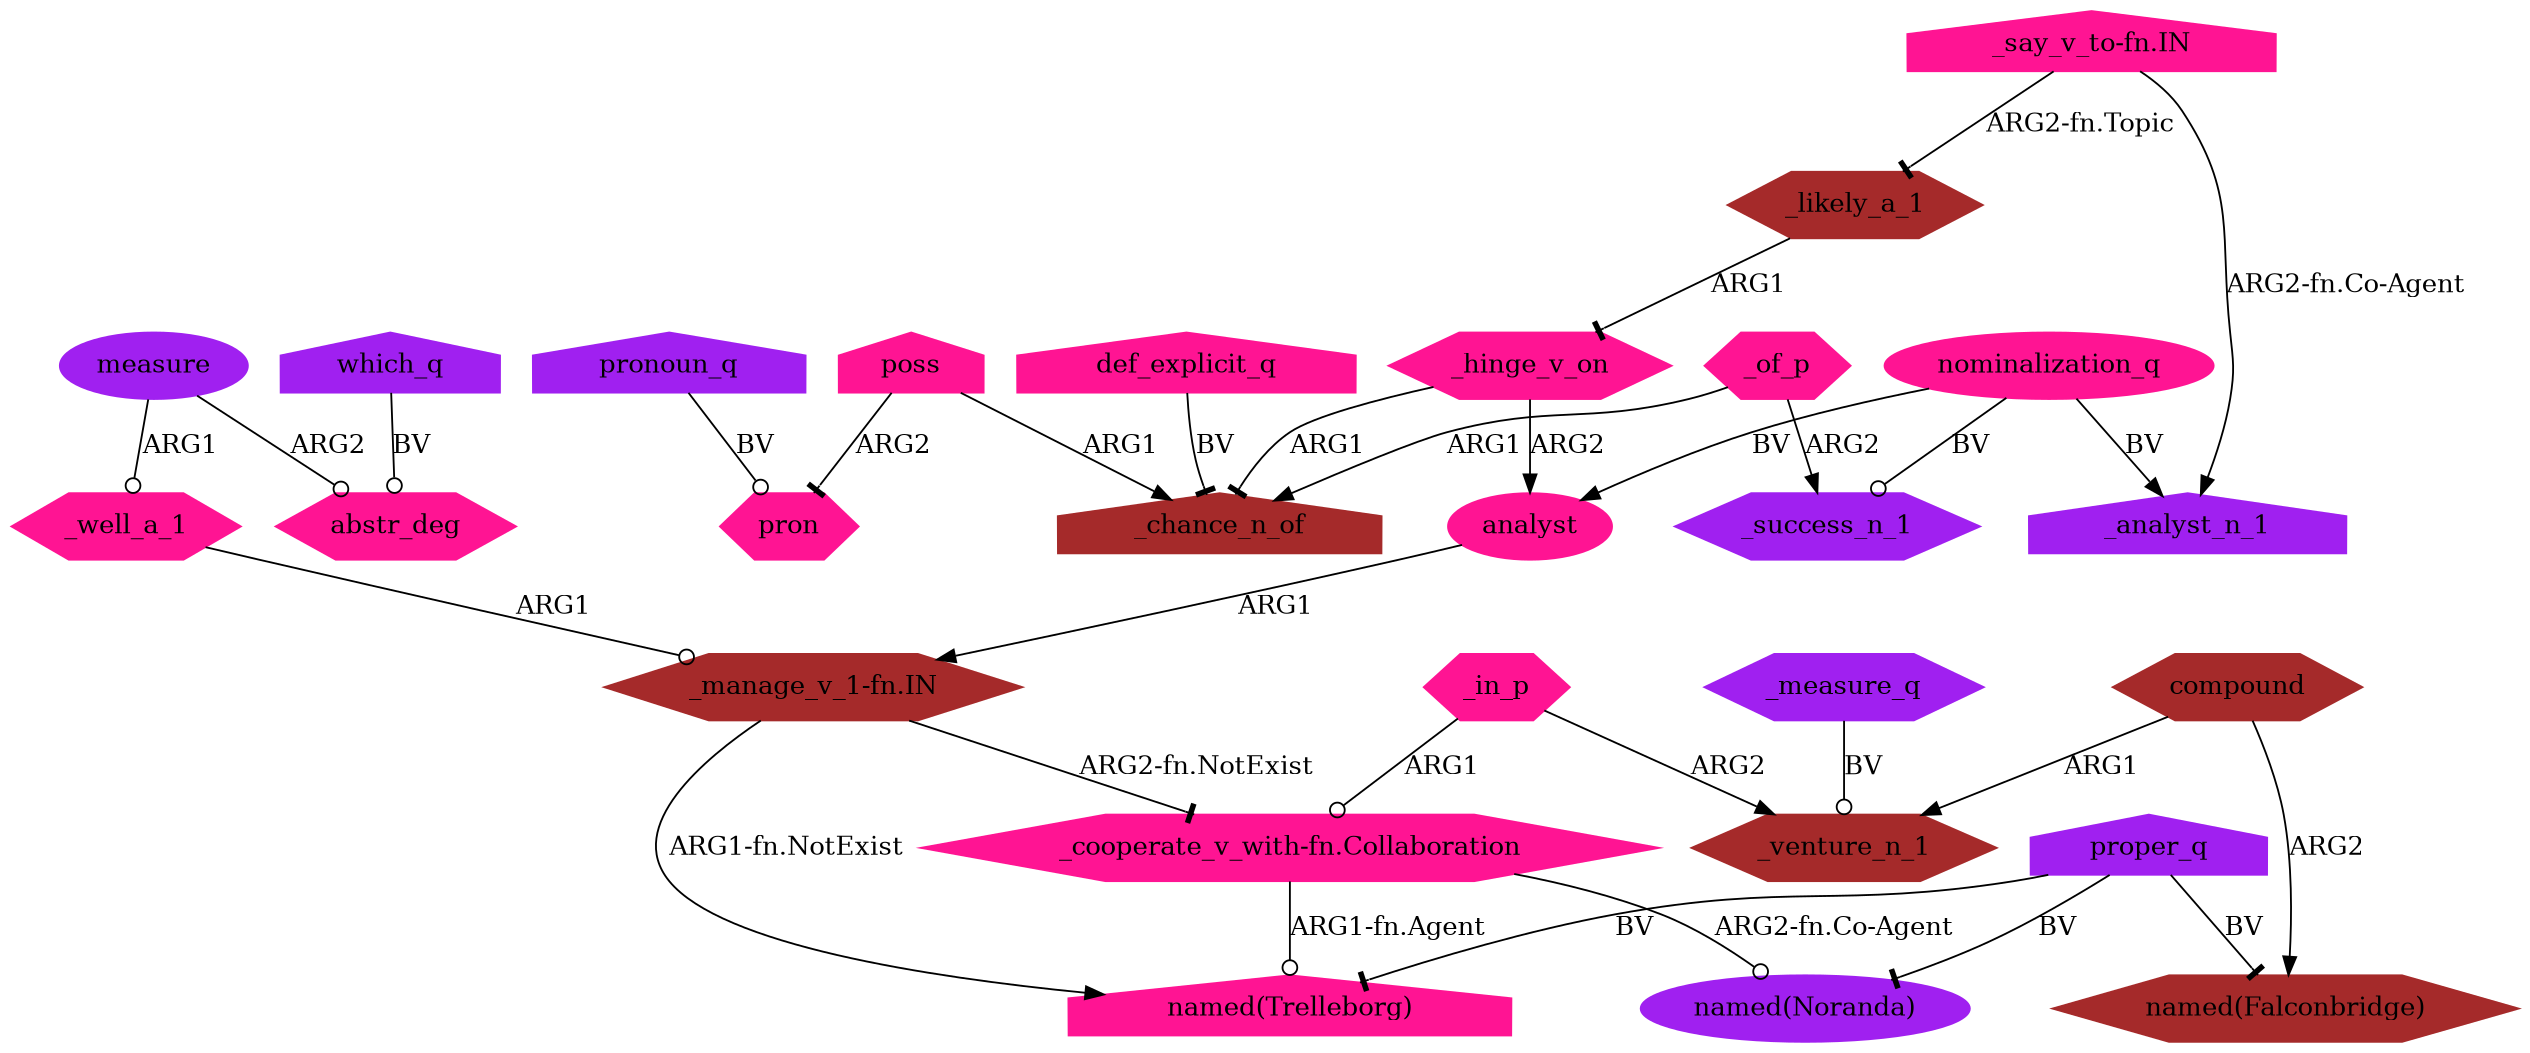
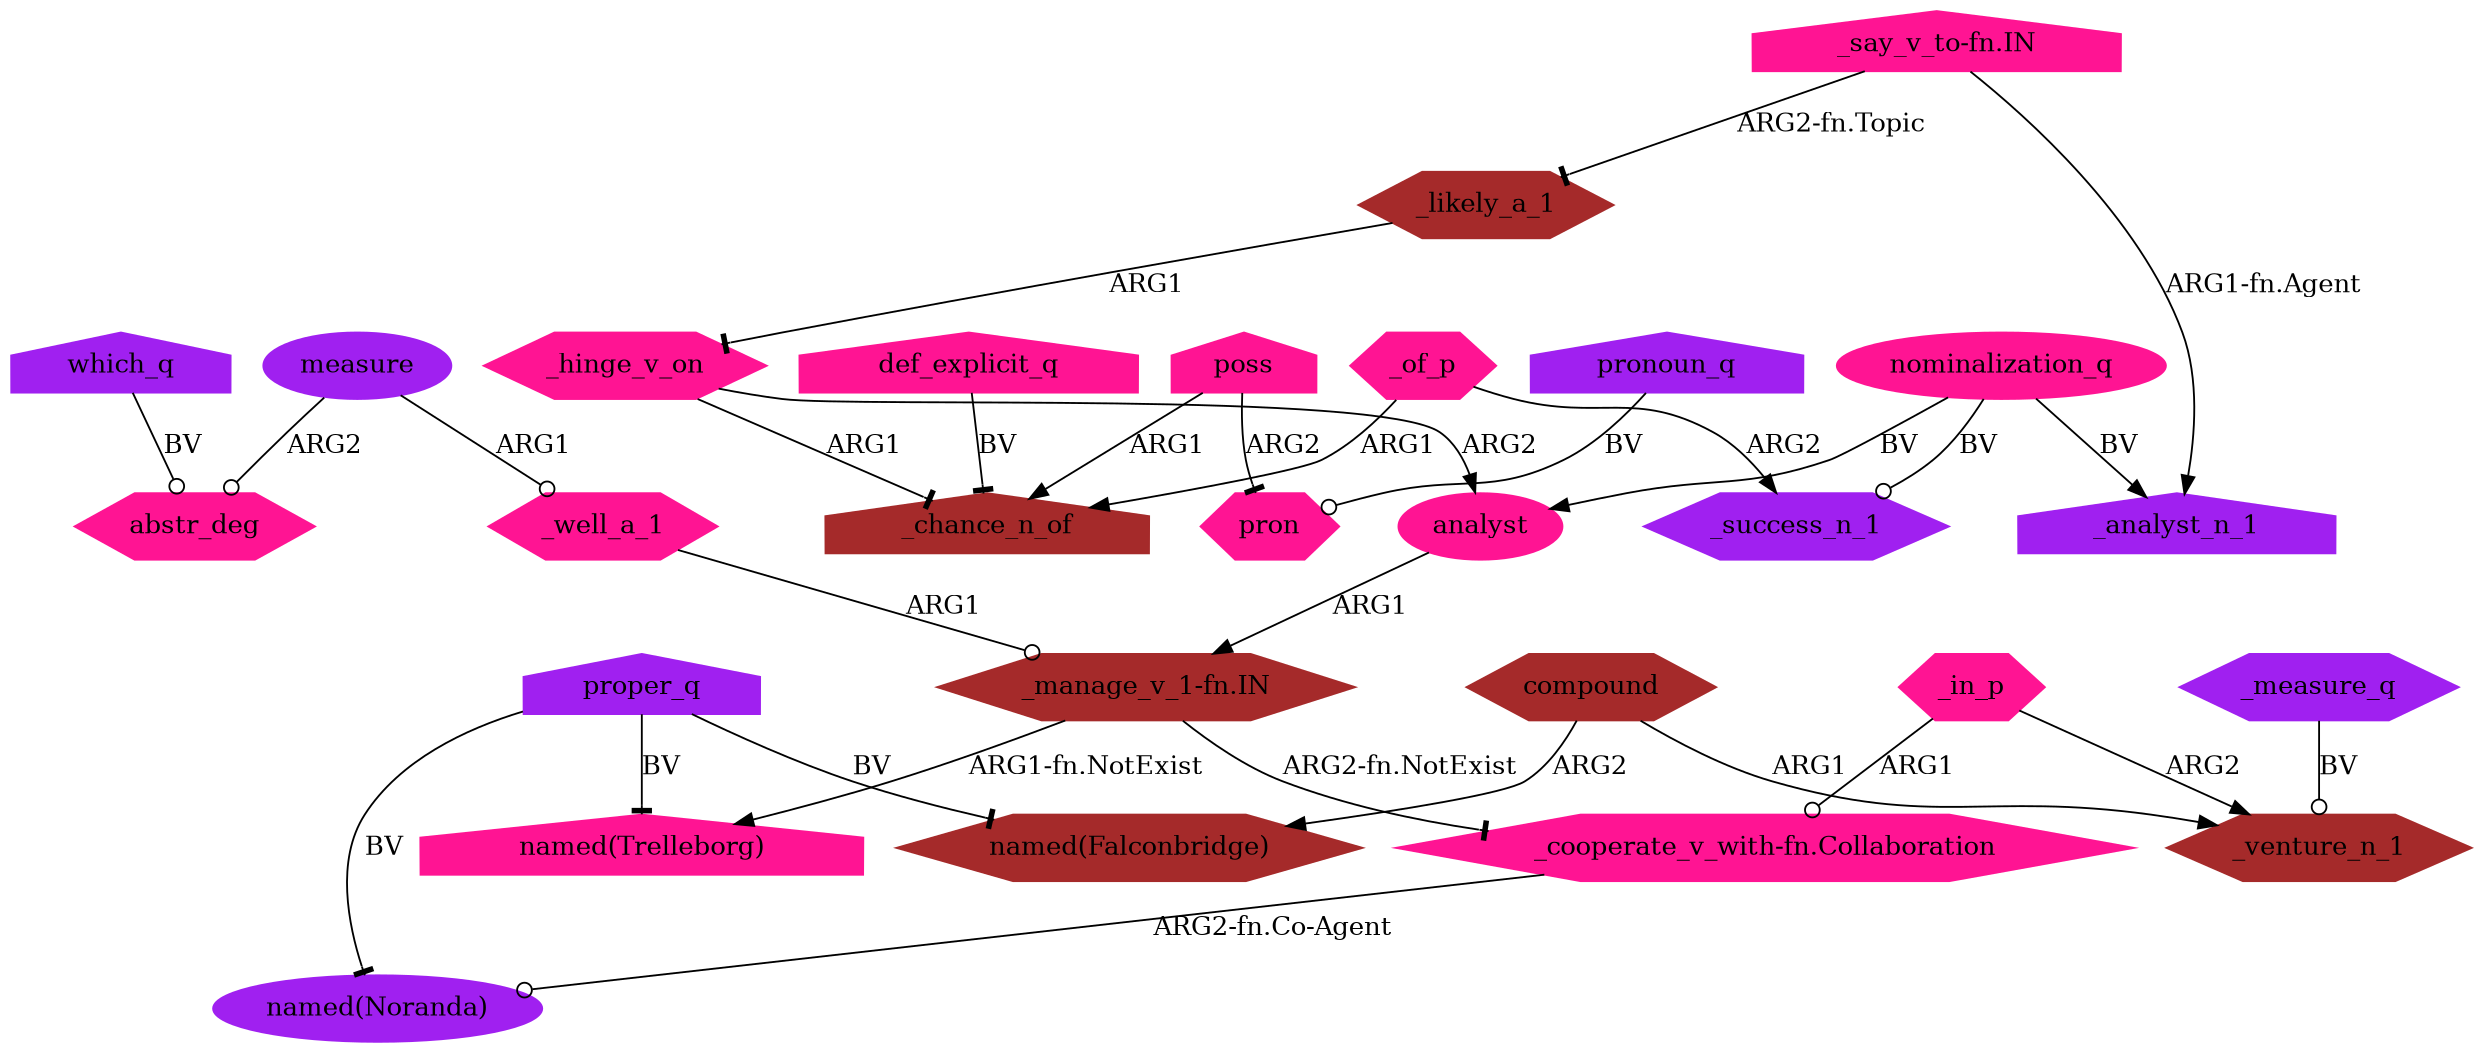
edge "_say_v_to-fn.IN" -> "_analyst_n_1": label "ARG2-fn.Co-Agent" -> "ARG1-fn.Agent"
edge "_cooperate_v_with-fn.Collaboration" -> "named(Trelleborg)": removed, label "ARG1-fn.Agent"
